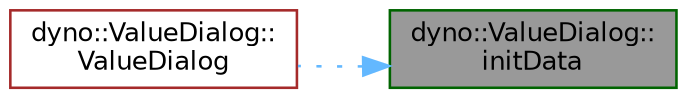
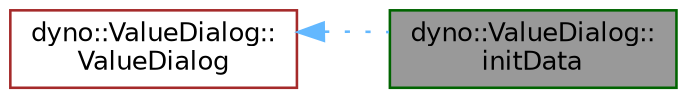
edge "dyno::ValueDialog:: ValueDialog" -> "dyno::ValueDialog:: initData": reversed
